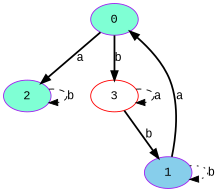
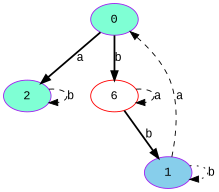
edge "1" -> "0": style bold -> dashed
node "3": label "3" -> "6"
